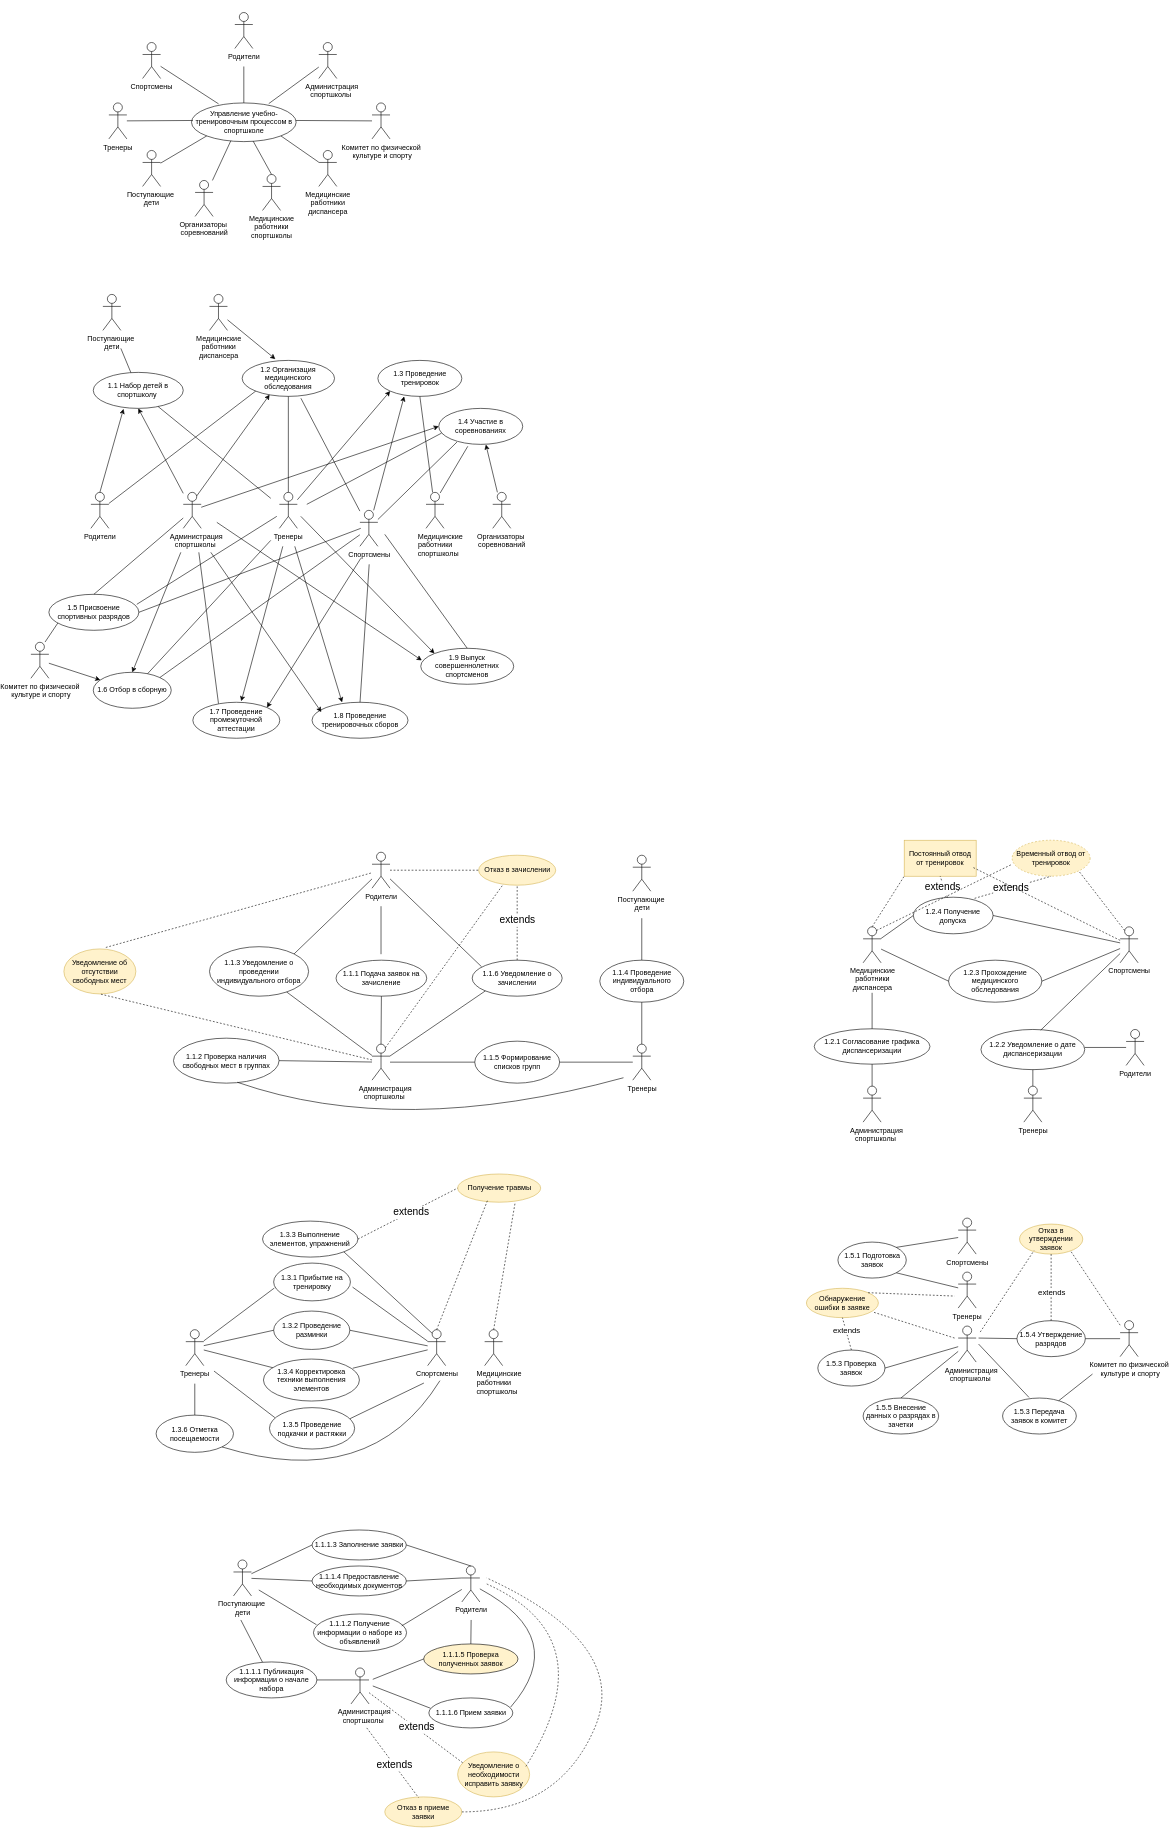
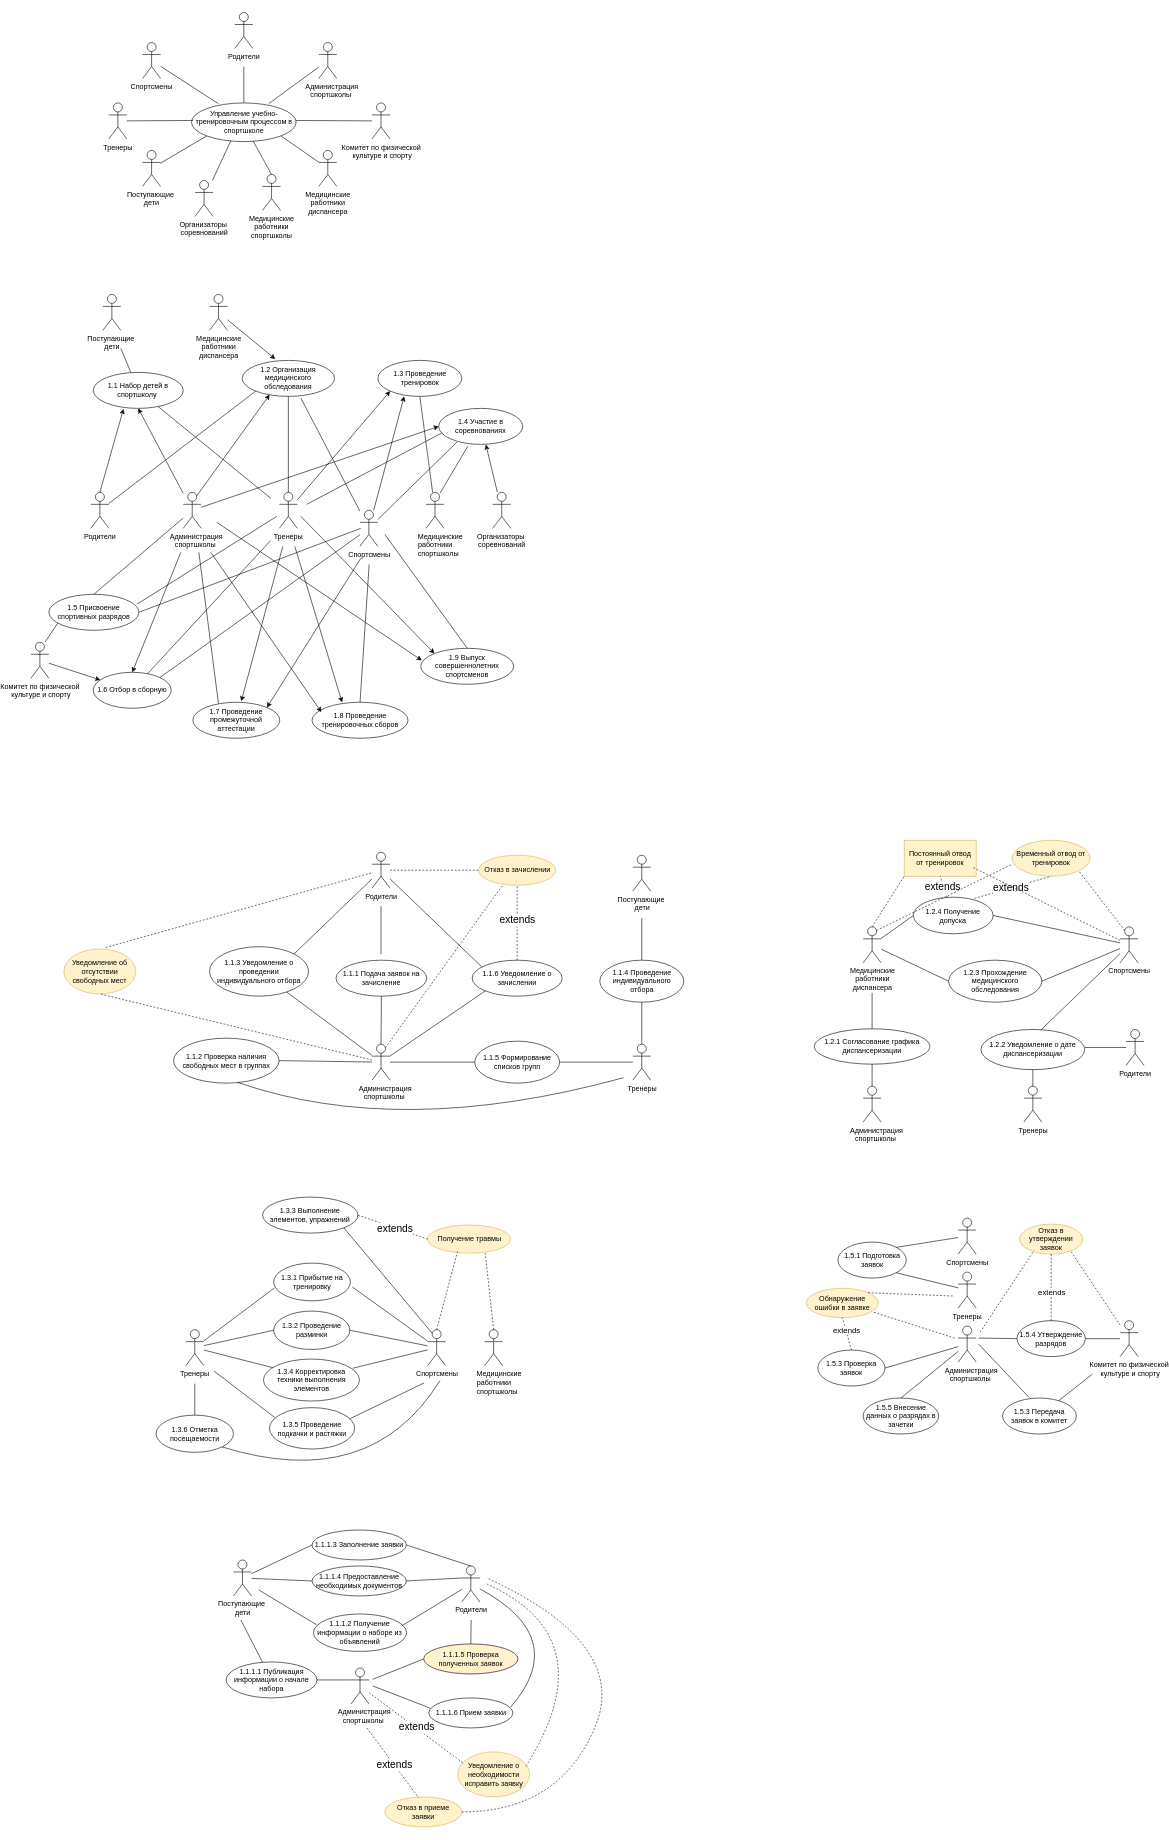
node "Временный отвод от тренировок": style dashed -> solid
node "Получение травмы": moved (499, 1188) -> (469, 1239)
node "1.3.3 Выполнение элементов, упражнений": moved (310, 1239) -> (310, 1215)
